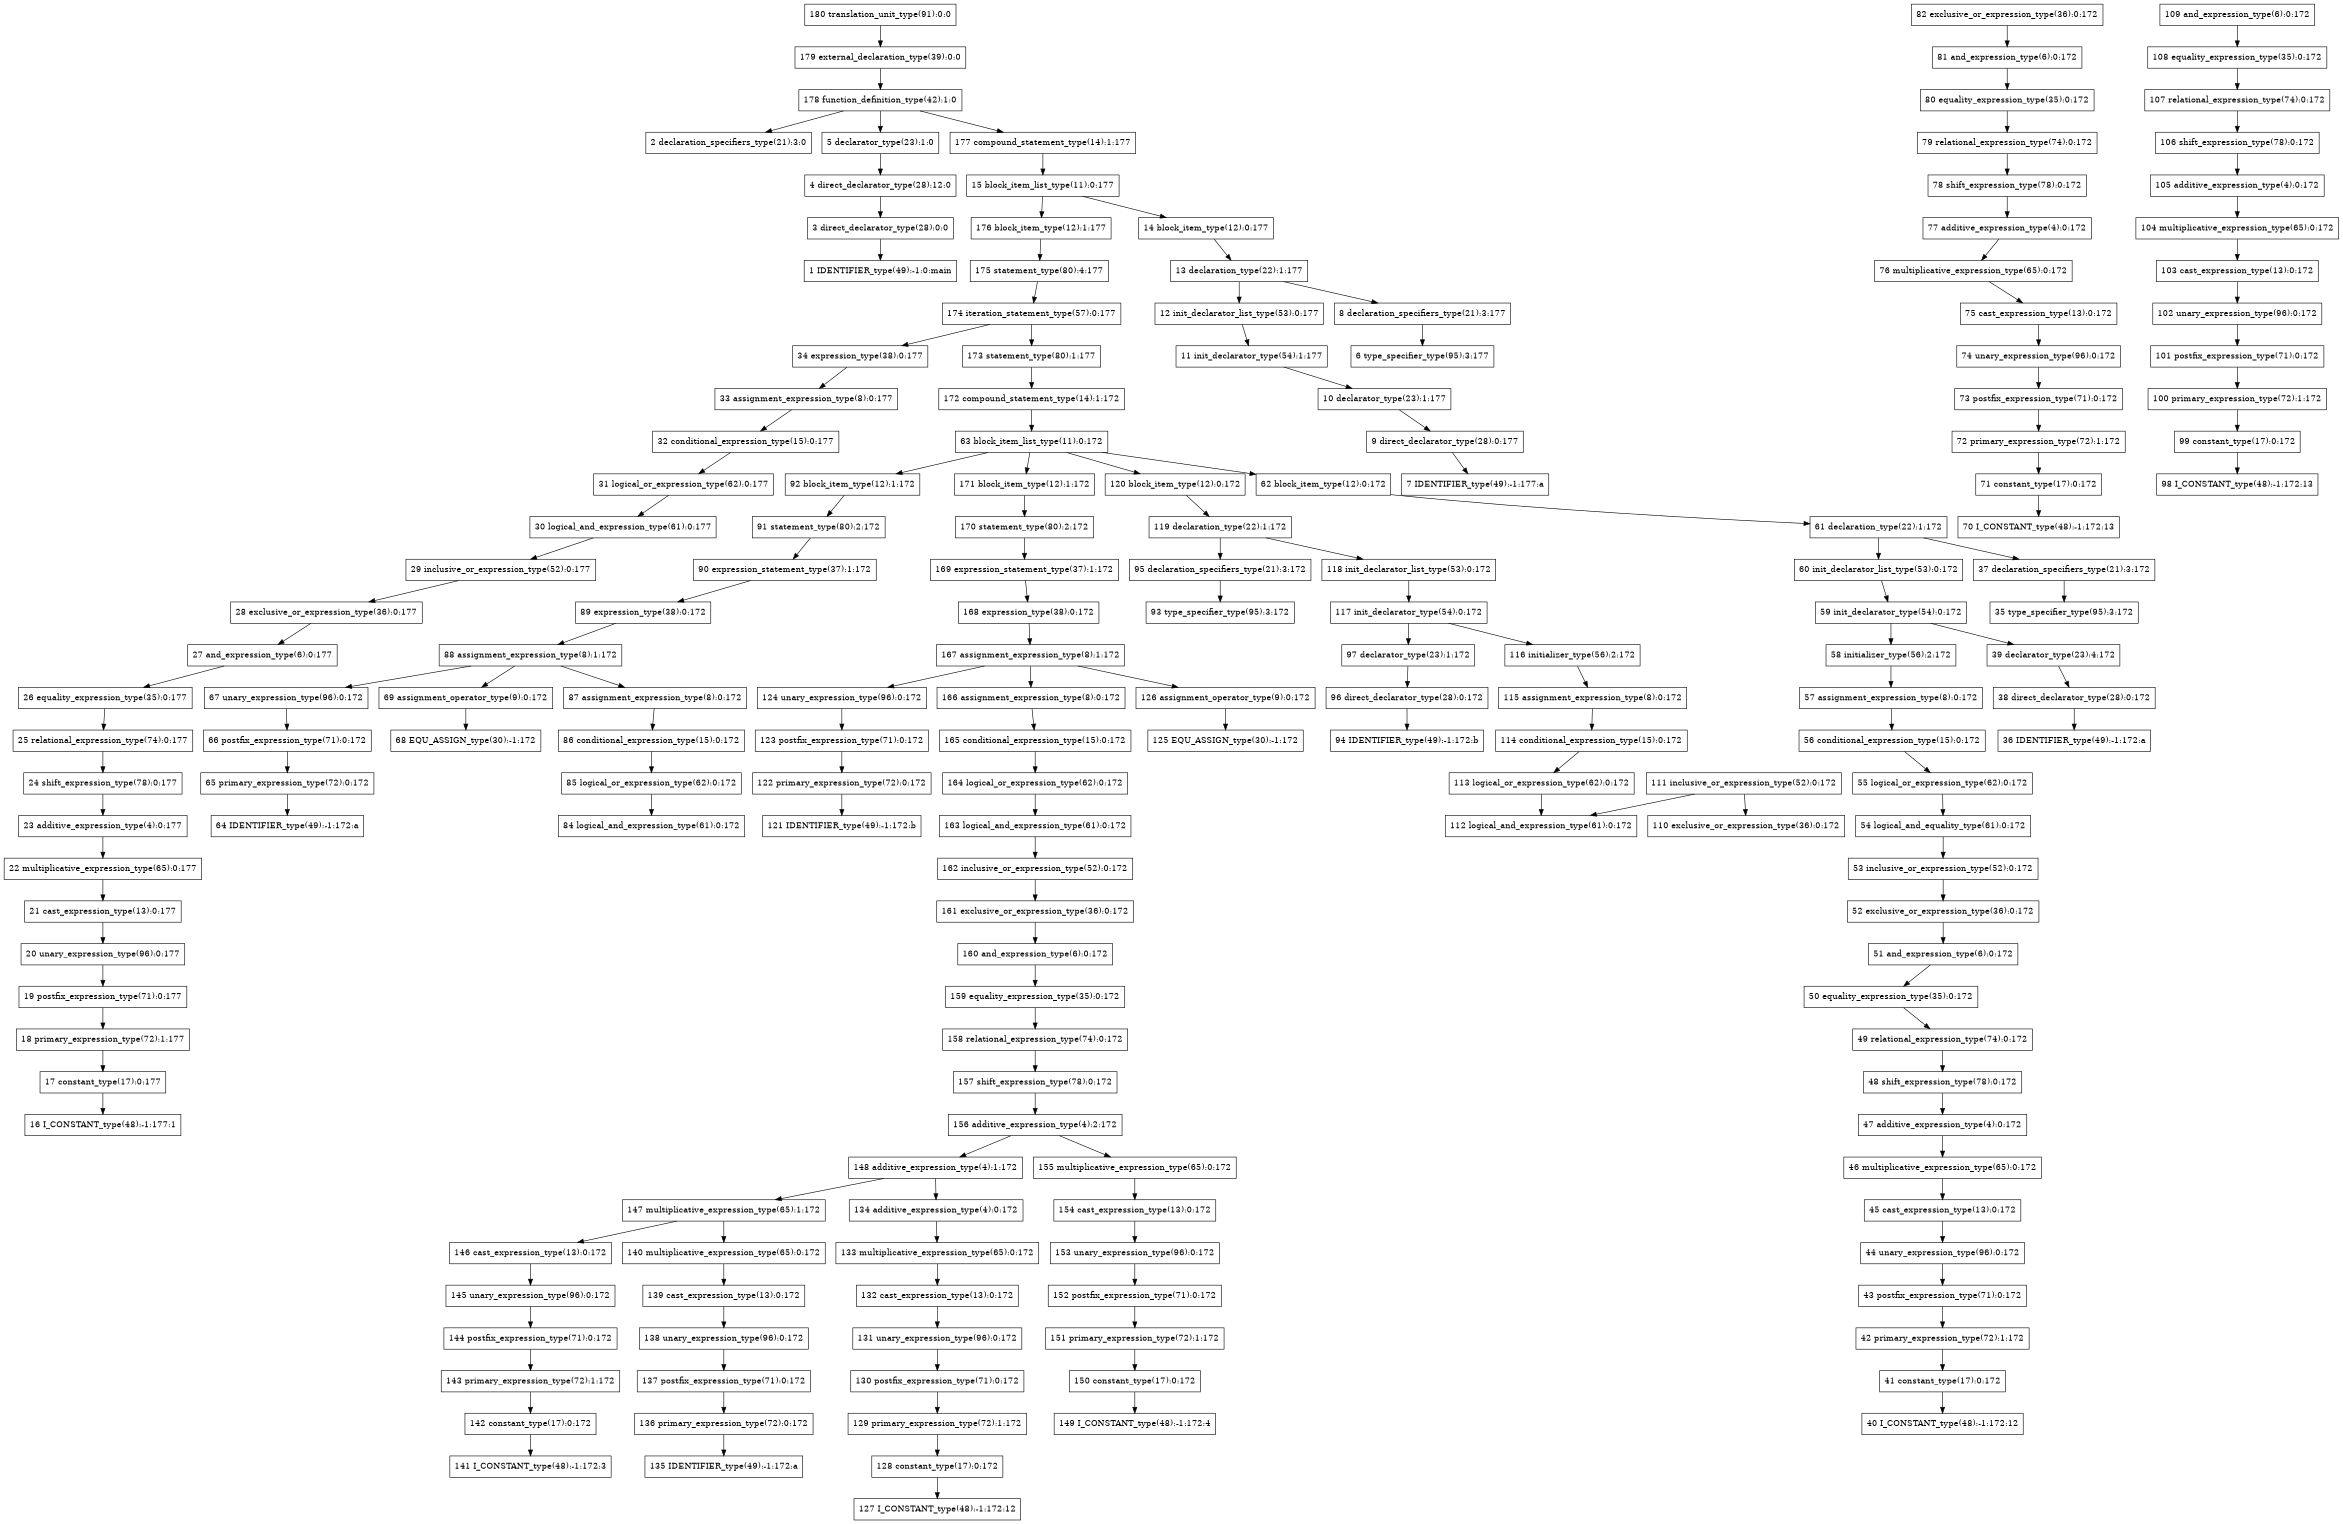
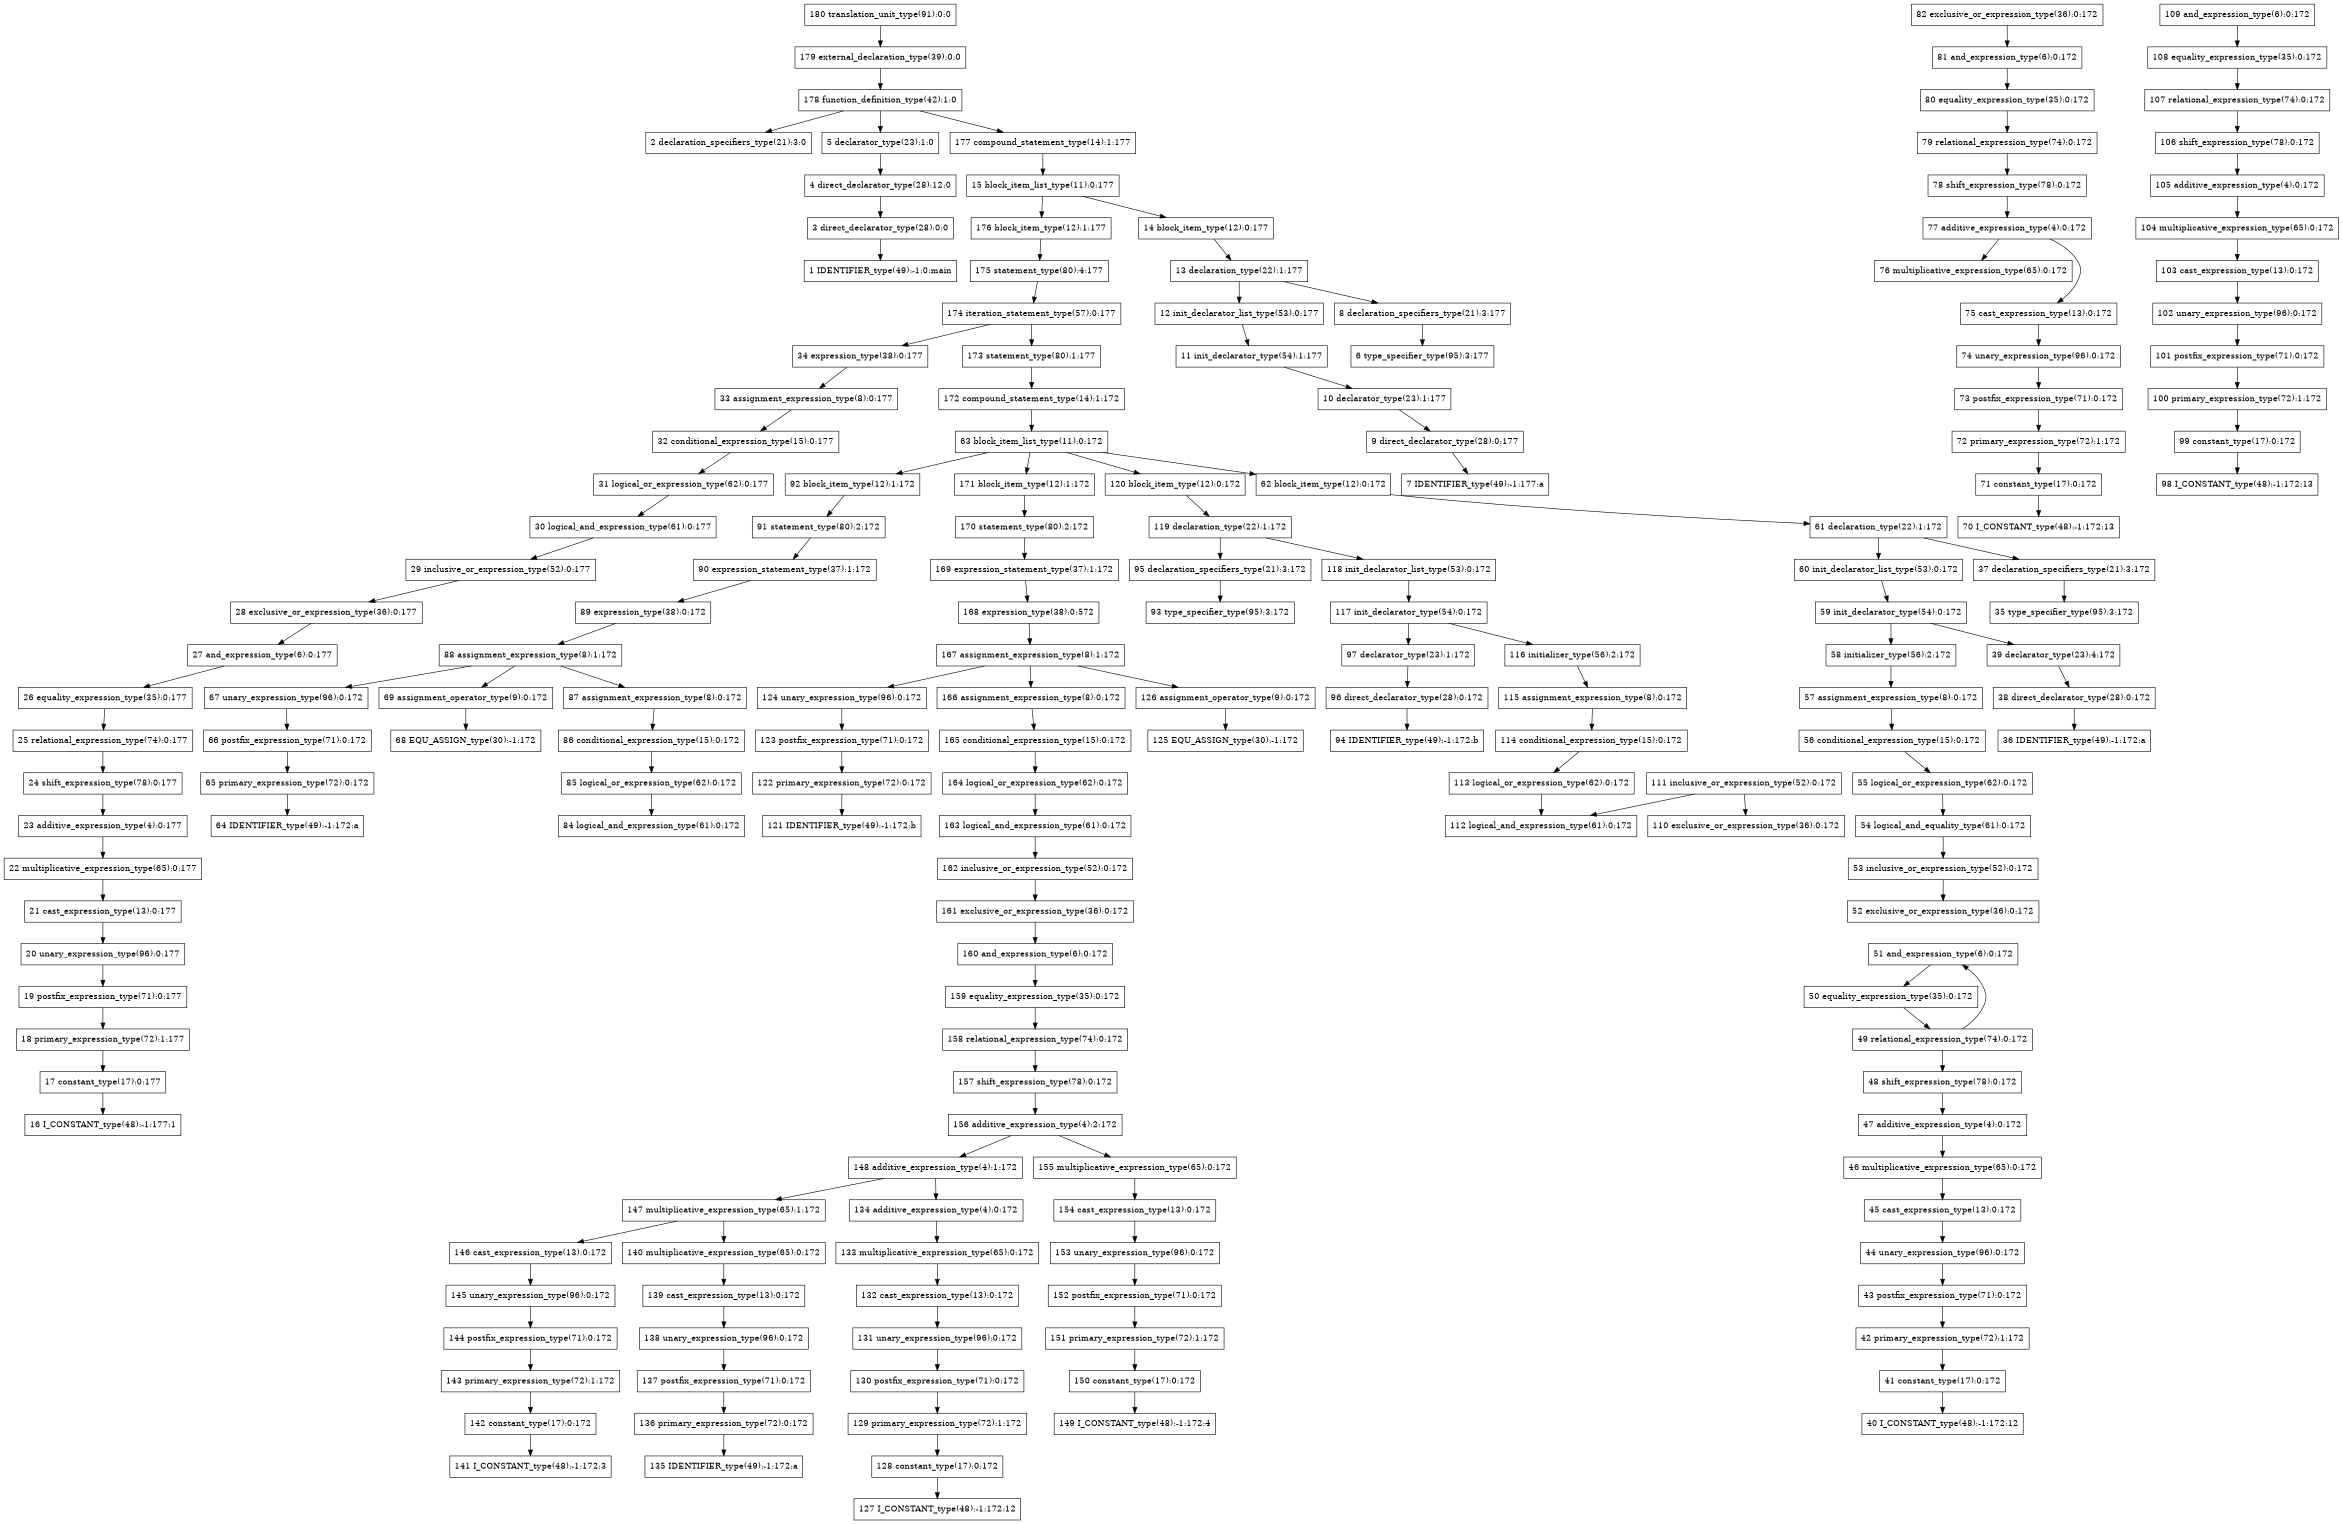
edge "76 multiplicative_expression_type(65):0:172" -> "75 cast_expression_type(13):0:172": now "77 additive_expression_type(4):0:172" -> "75 cast_expression_type(13):0:172"
node "168 expression_type(38):0:172": label "168 expression_type(38):0:172" -> "168 expression_type(38):0:572"
edge "52 exclusive_or_expression_type(36):0:172" -> "51 and_expression_type(6):0:172": now "49 relational_expression_type(74):0:172" -> "51 and_expression_type(6):0:172"
